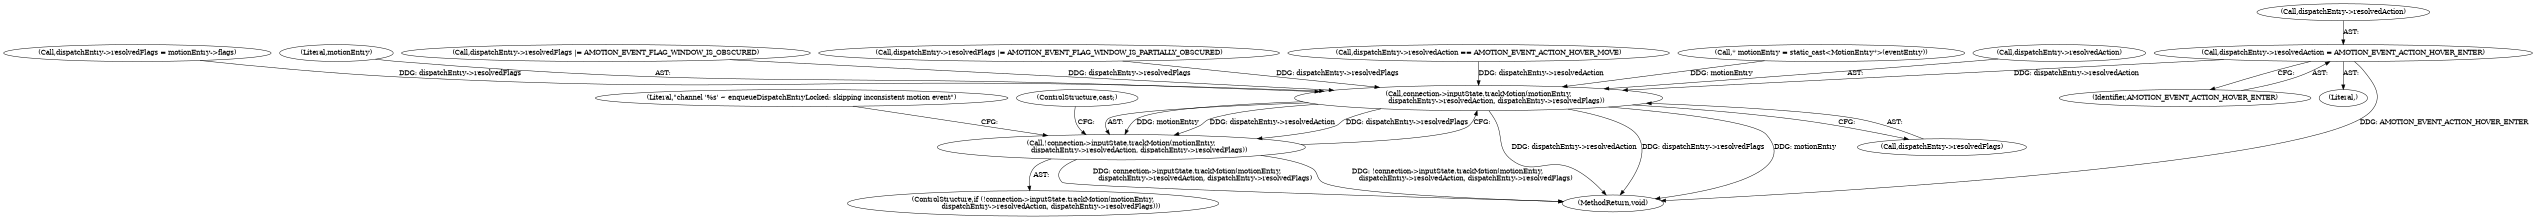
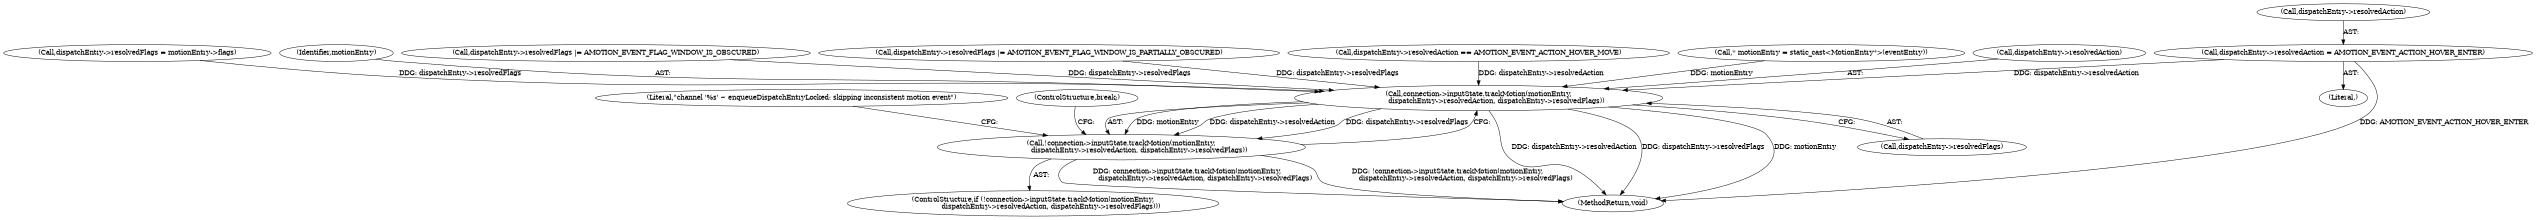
node "(Literal,motionEntry)": label "(Literal,motionEntry)" -> "(Identifier,motionEntry)"
node "(ControlStructure,cast;)": label "(ControlStructure,cast;)" -> "(ControlStructure,break;)"
node "(Identifier,AMOTION_EVENT_ACTION_HOVER_ENTER)": removed
